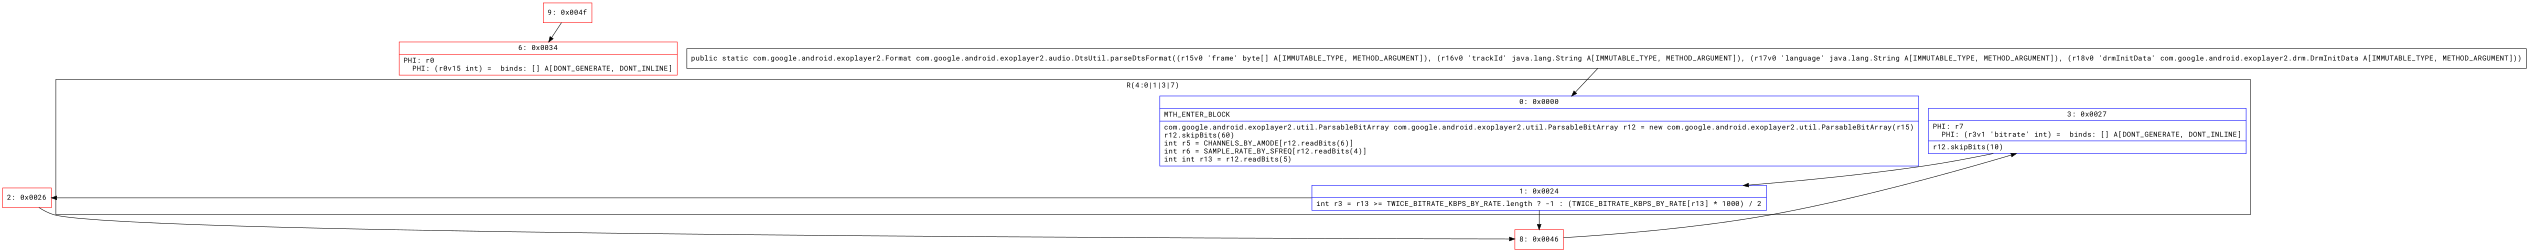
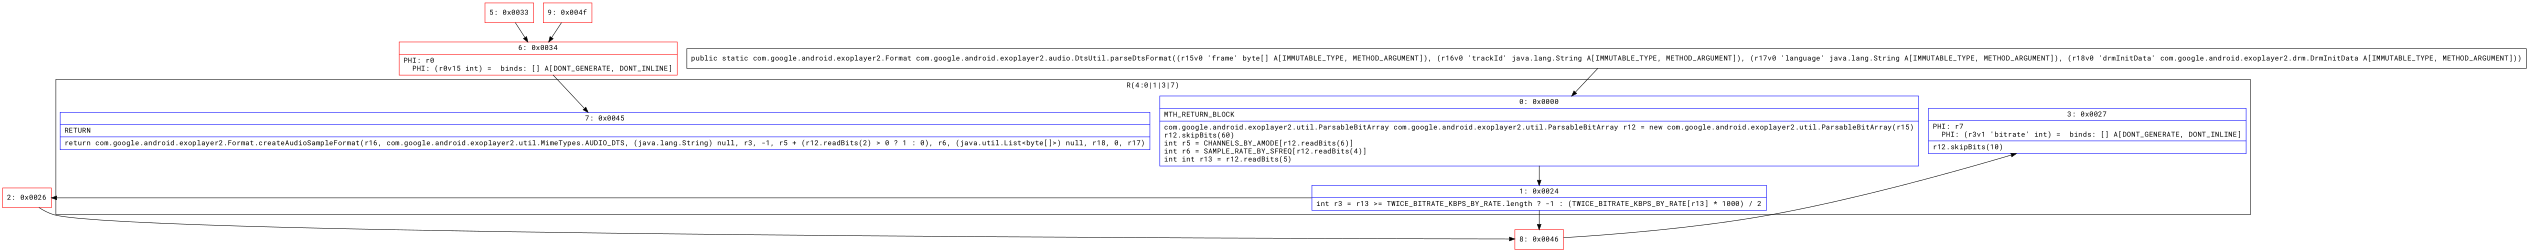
node "5: 0x0033": added
node "0: 0x0000": text "MTH_ENTER_BLOCK" -> "MTH_RETURN_BLOCK"
node "7: 0x0045": added
edge "3: 0x0027" -> "1: 0x0024": now "0: 0x0000" -> "1: 0x0024"
